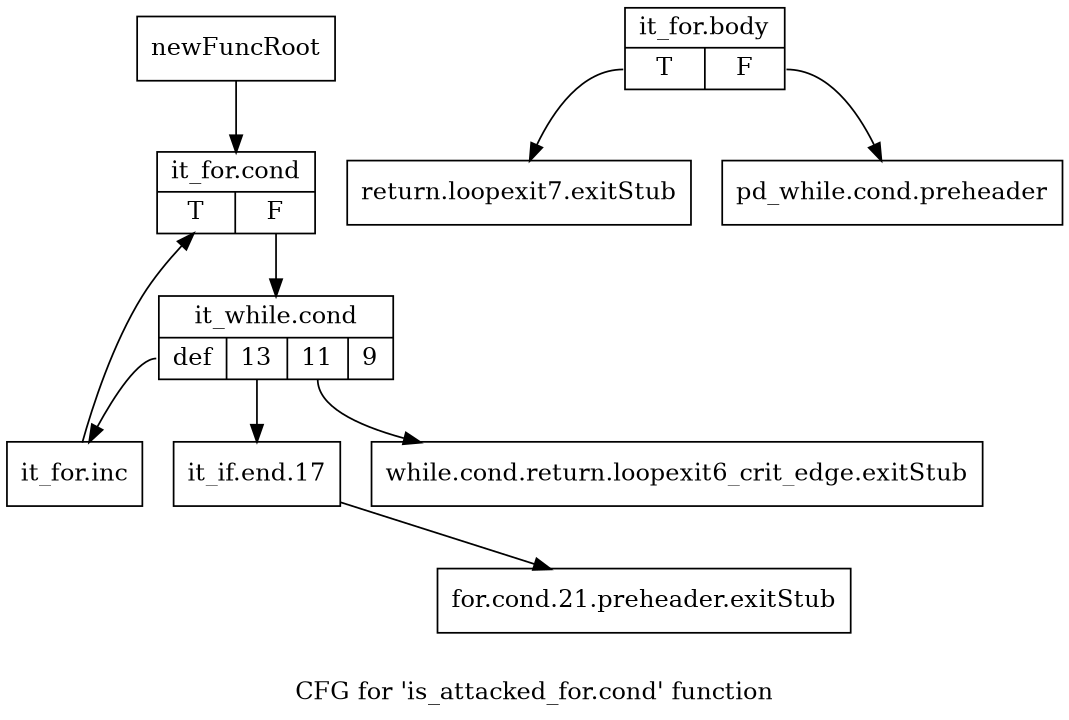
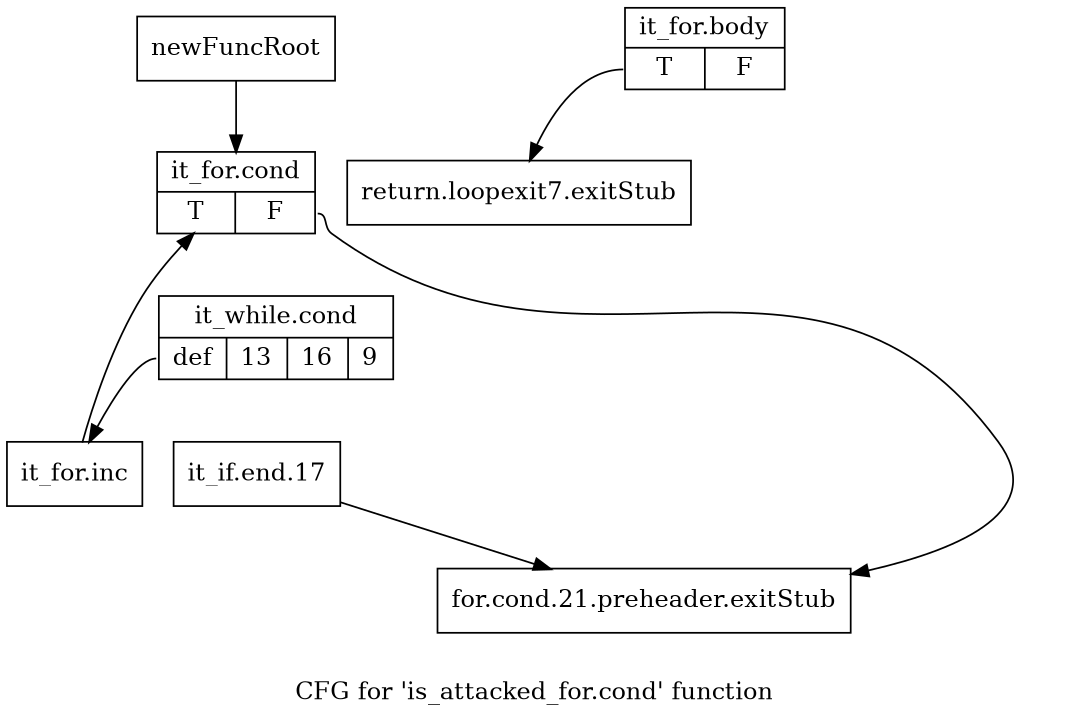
node "pd_while.cond.preheader": removed
edge "it_for.cond" -> "it_while.cond": now "it_for.cond" -> "for.cond.21.preheader.exitStub"
node "it_while.cond": text "11" -> "16"
edge "it_while.cond" -> "it_if.end.17": removed
node "while.cond.return.loopexit6_crit_edge.exitStub": removed
